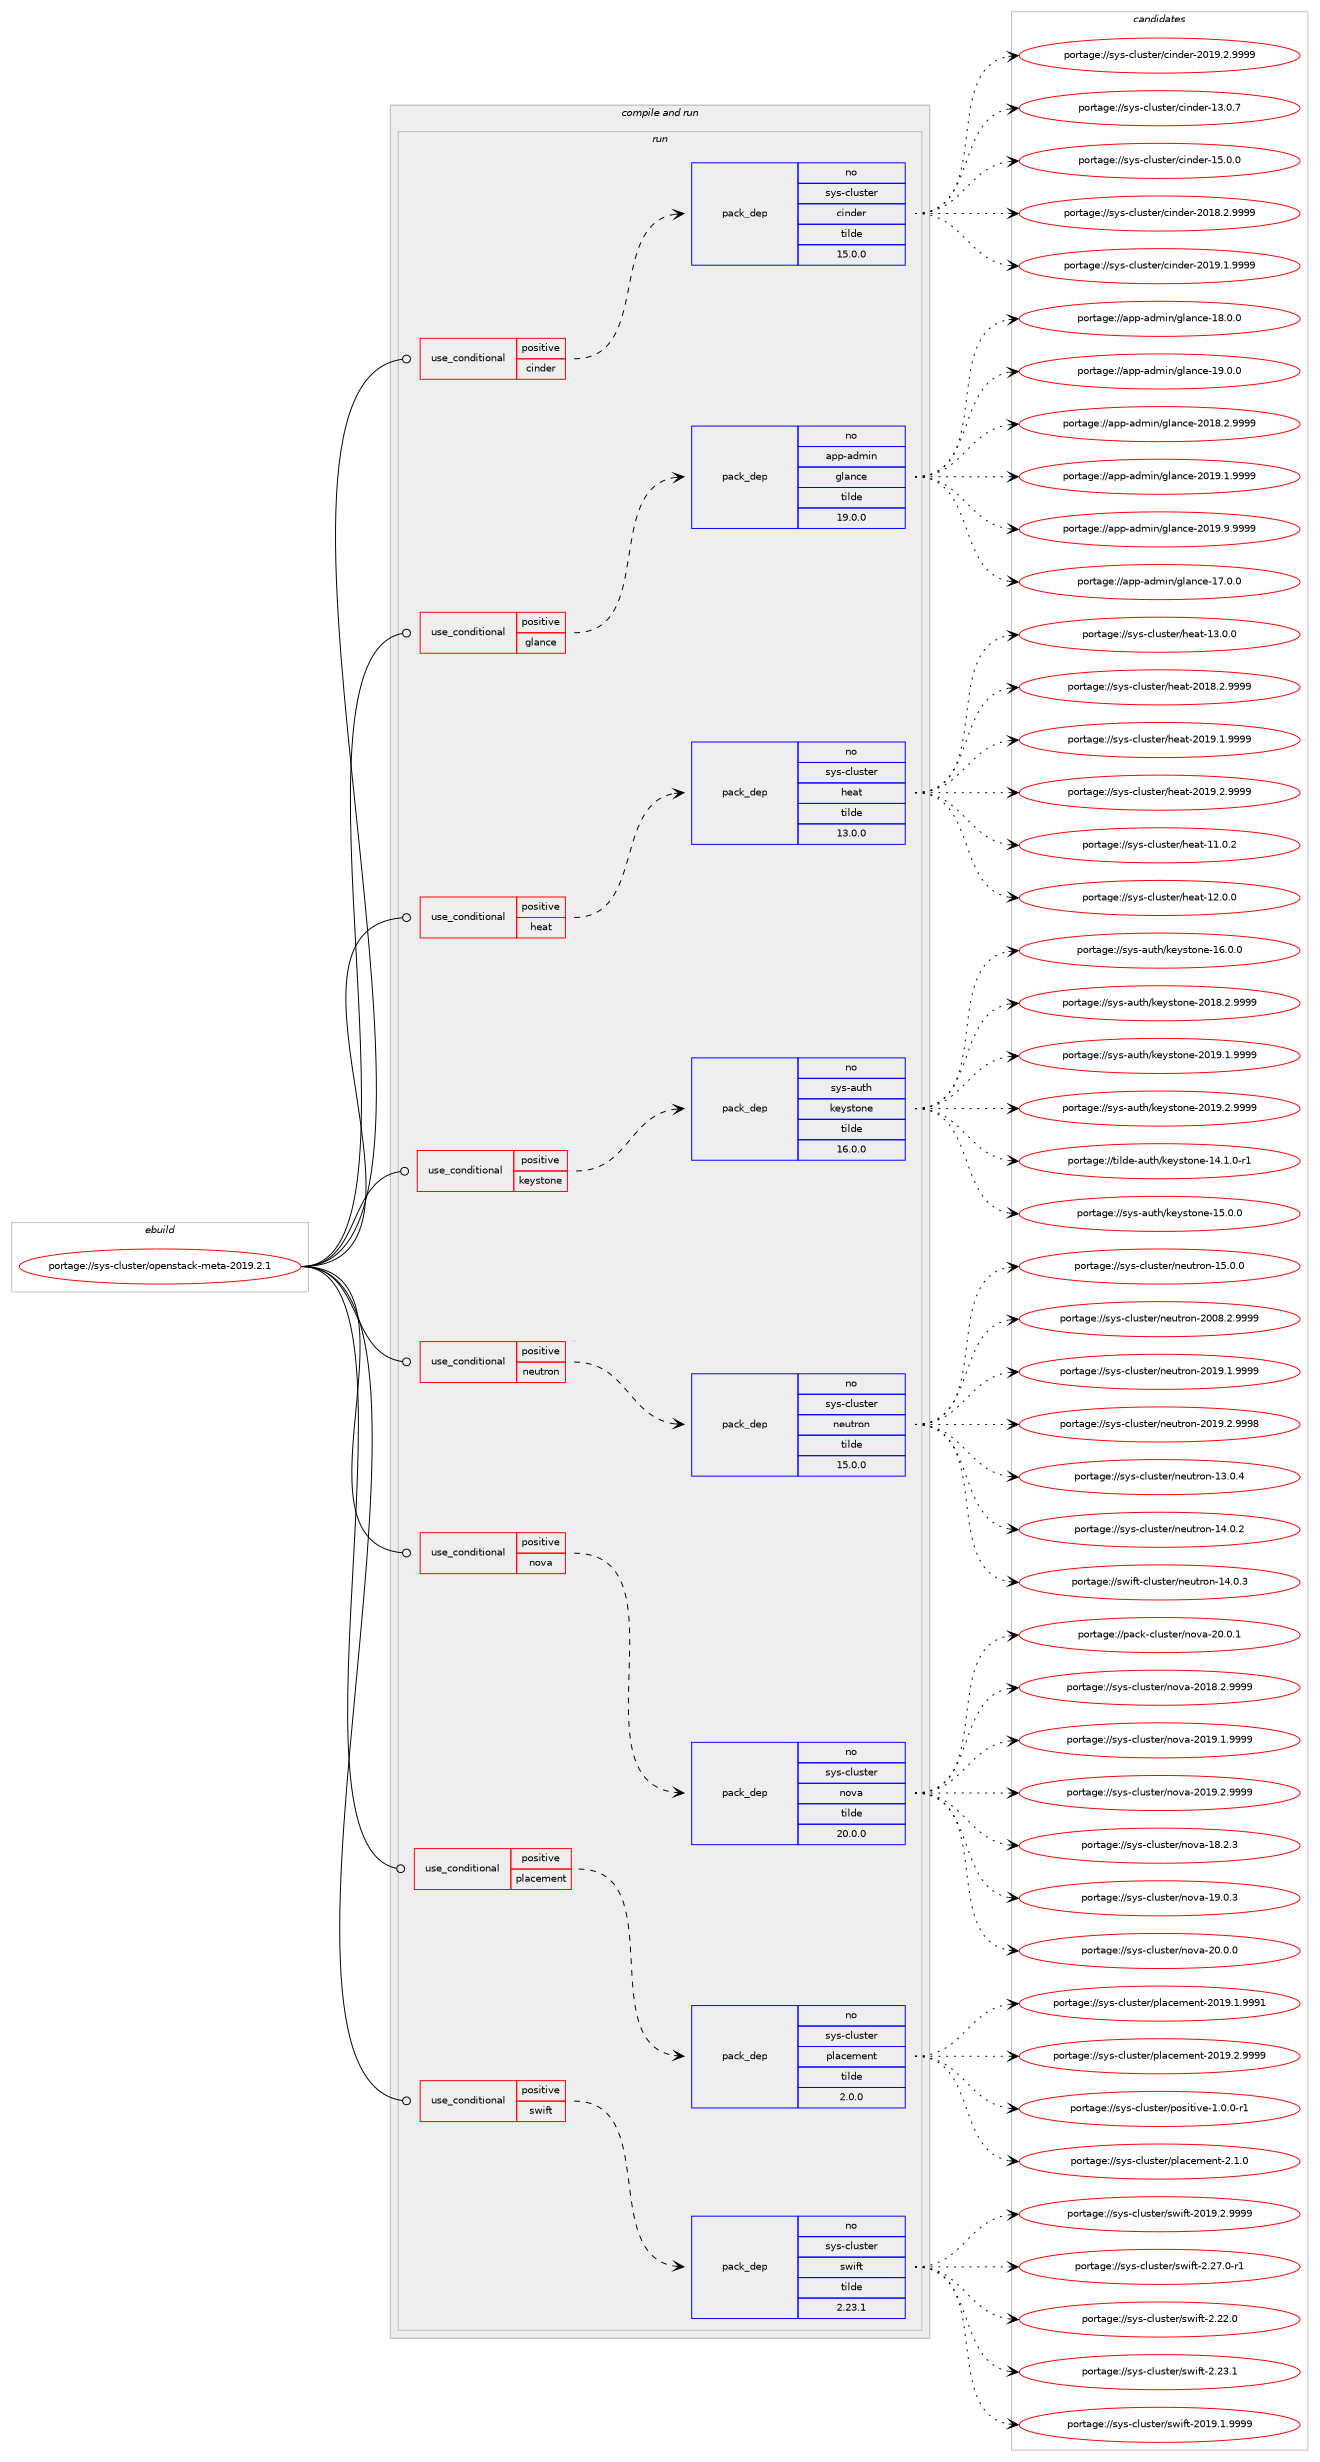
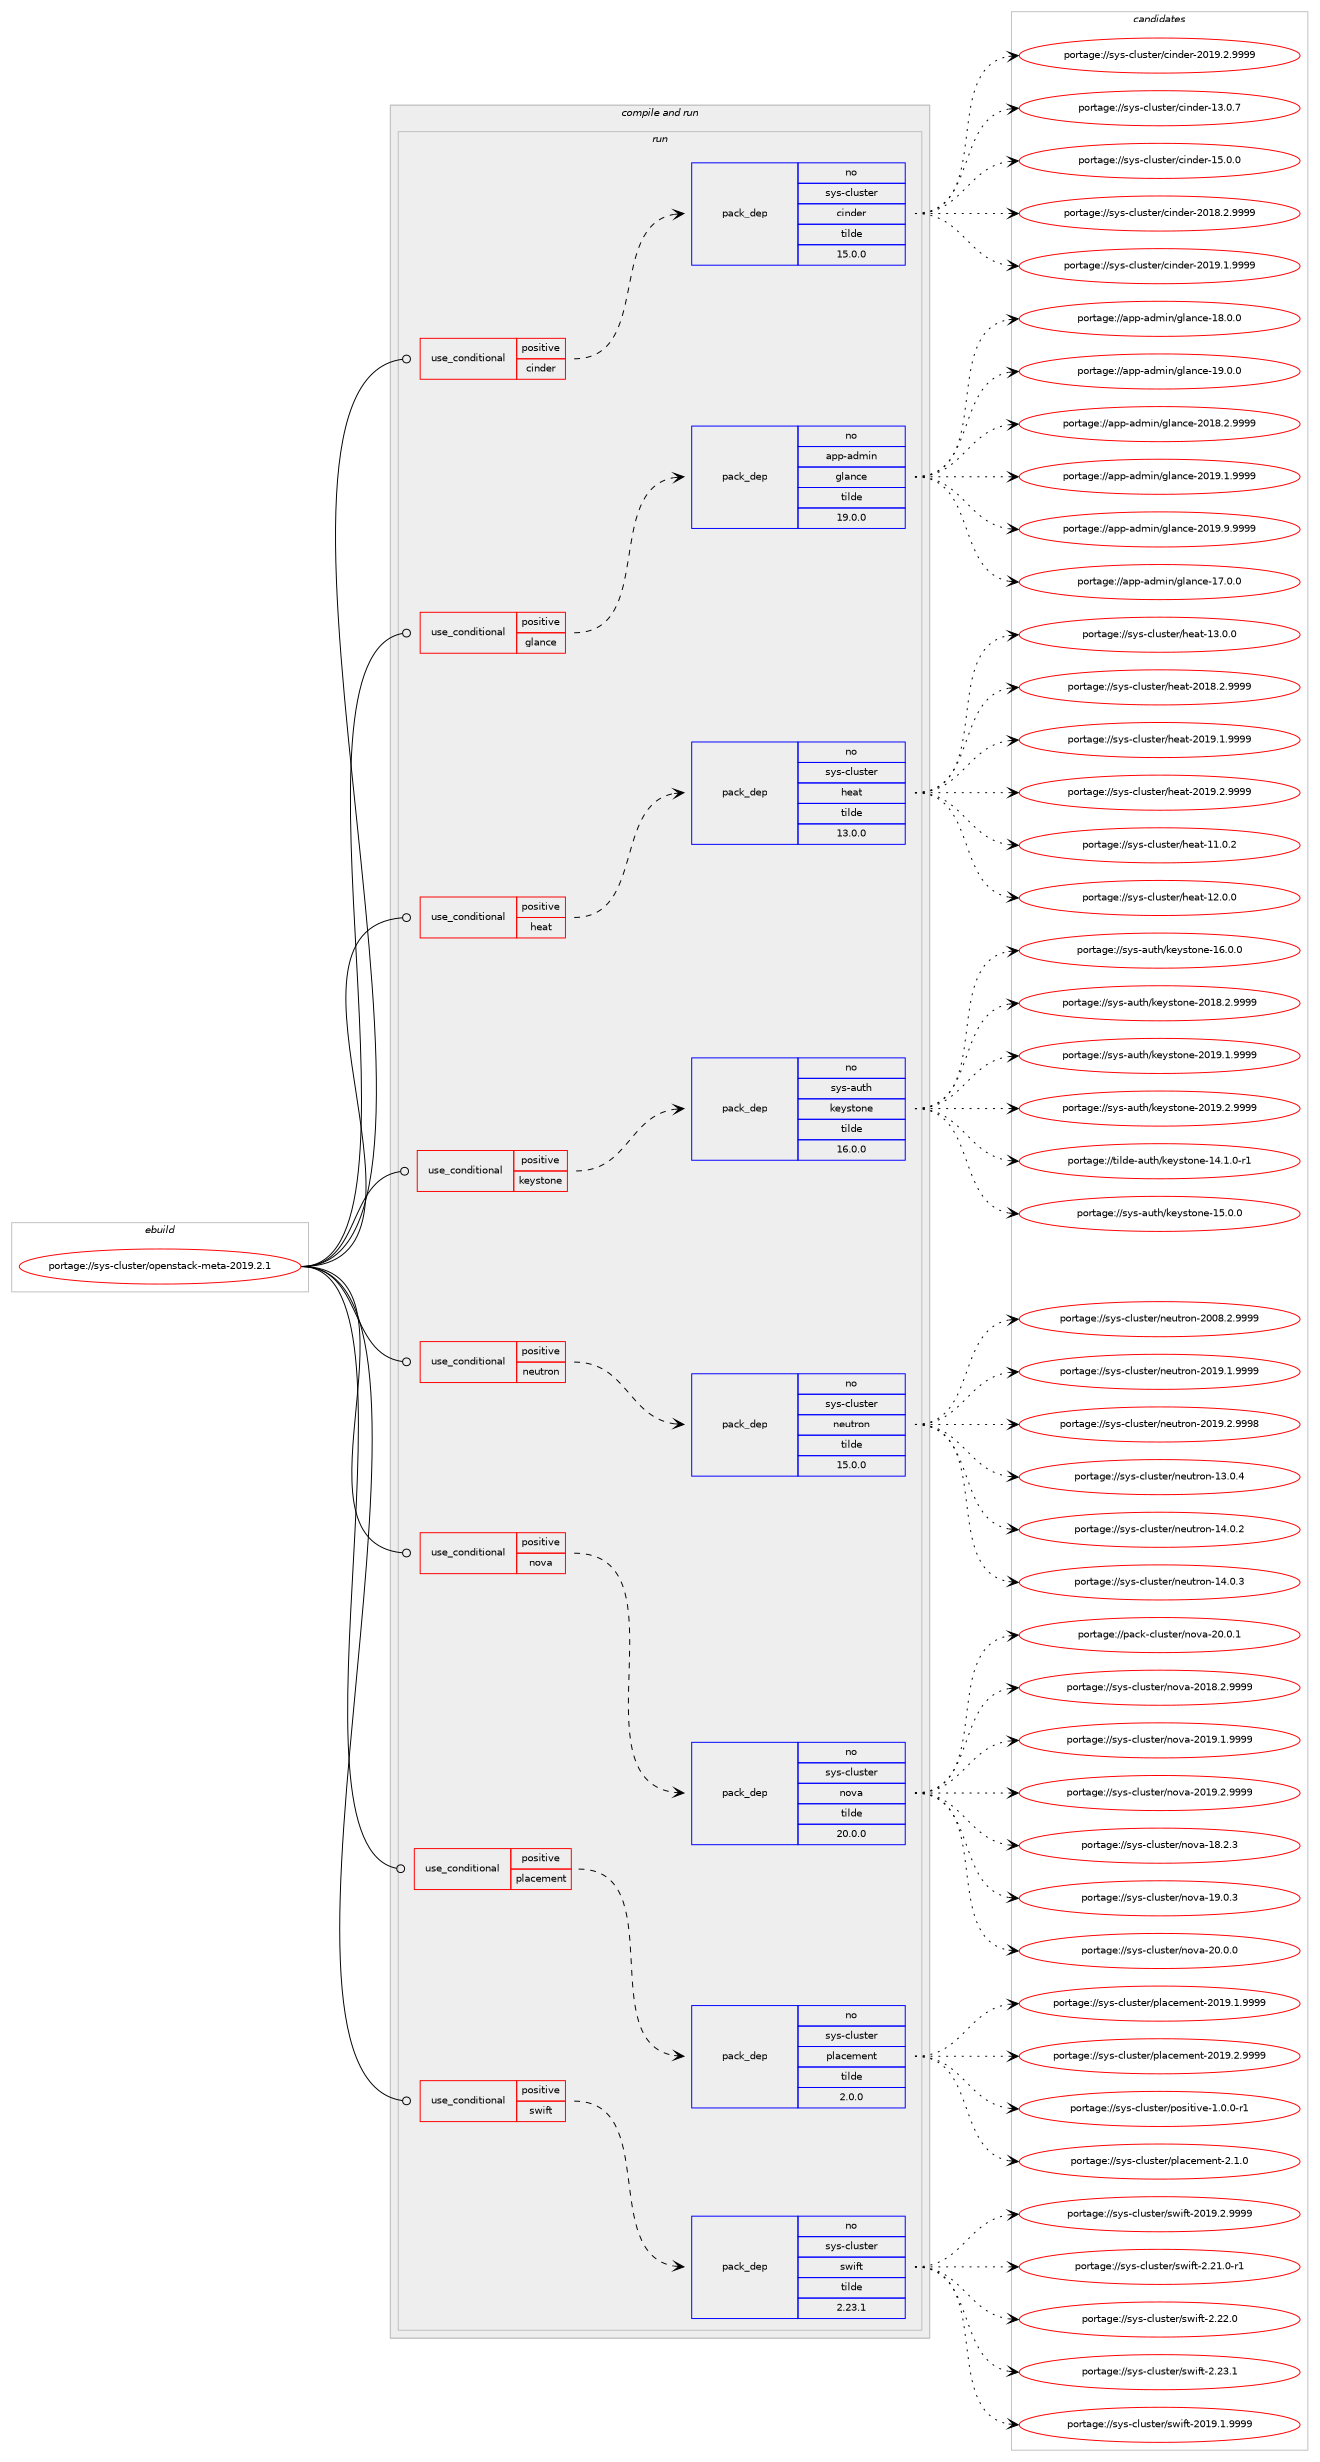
node "portage://sys-cluster/neutron-15.0.0": removed
node "portage://swift-cluster/neutron-14.0.3": label "portage://swift-cluster/neutron-14.0.3" -> "portage://sys-cluster/neutron-14.0.3"
node "portage://sys-cluster/placement-2019.1.9991": label "portage://sys-cluster/placement-2019.1.9991" -> "portage://sys-cluster/placement-2019.1.9999"
node "portage://sys-cluster/swift-2.27.0-r1": label "portage://sys-cluster/swift-2.27.0-r1" -> "portage://sys-cluster/swift-2.21.0-r1"
